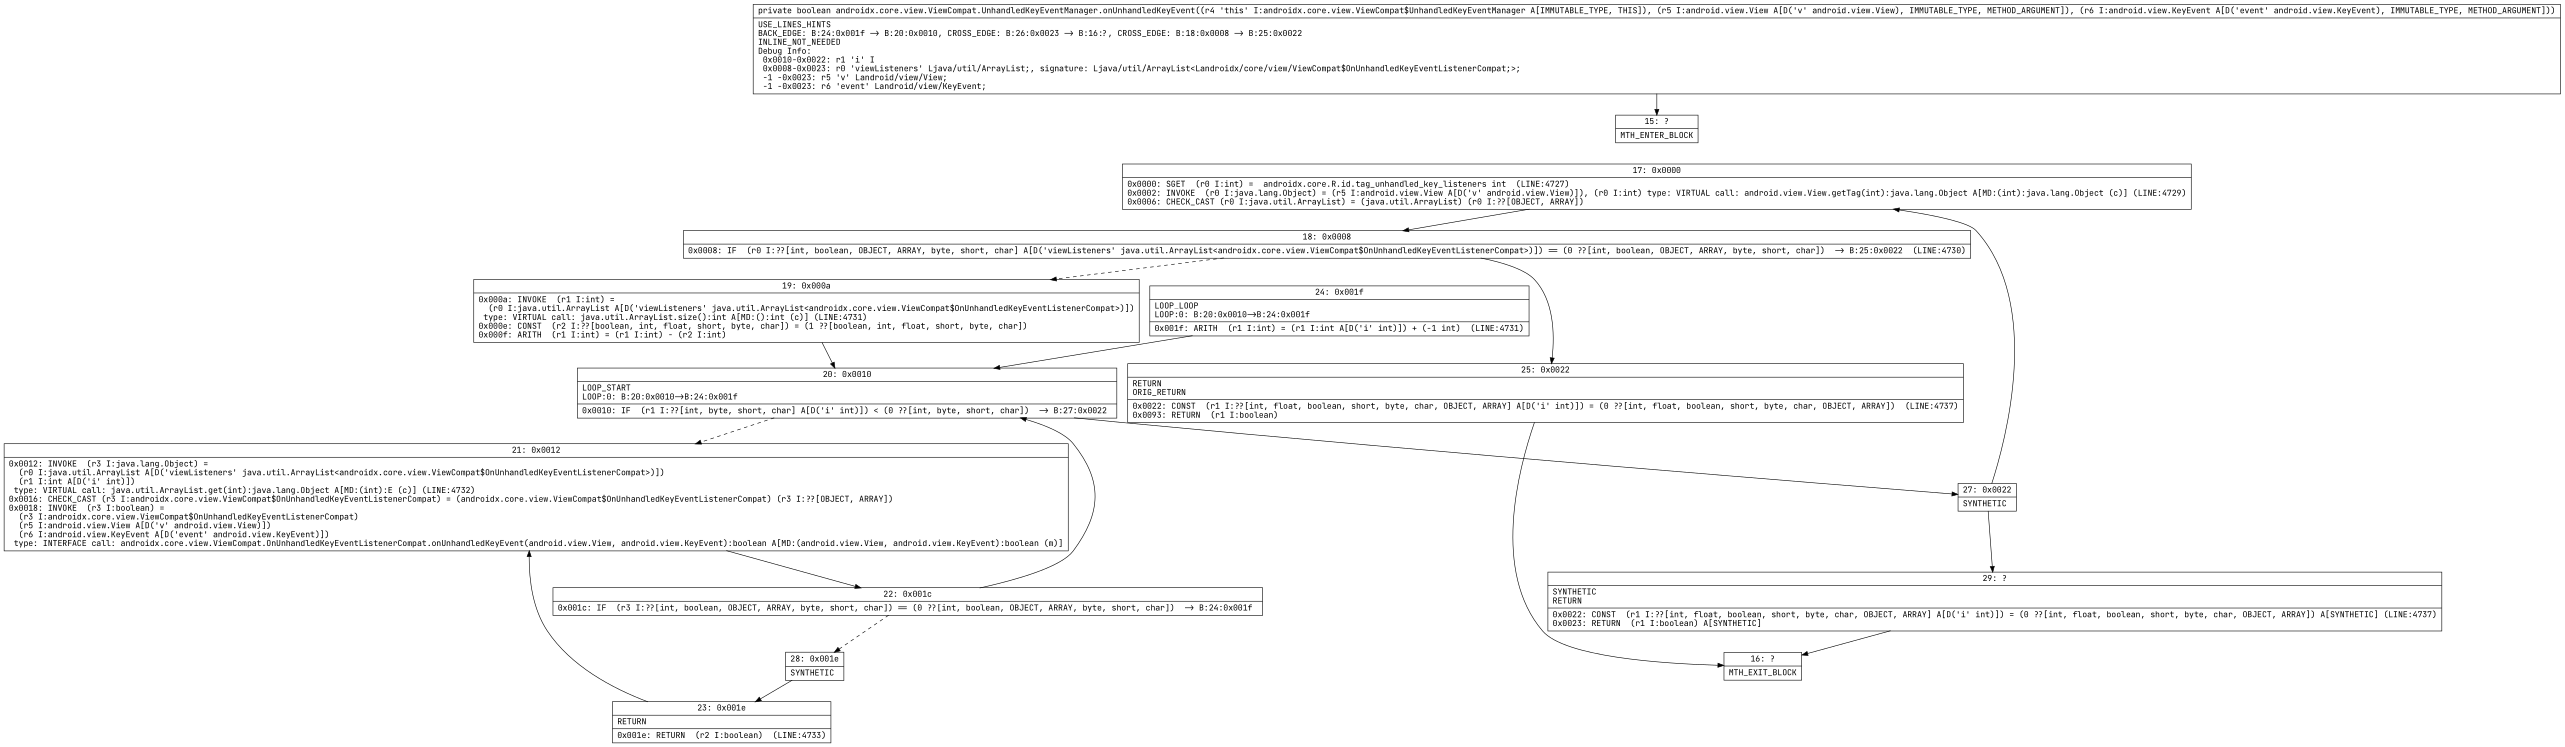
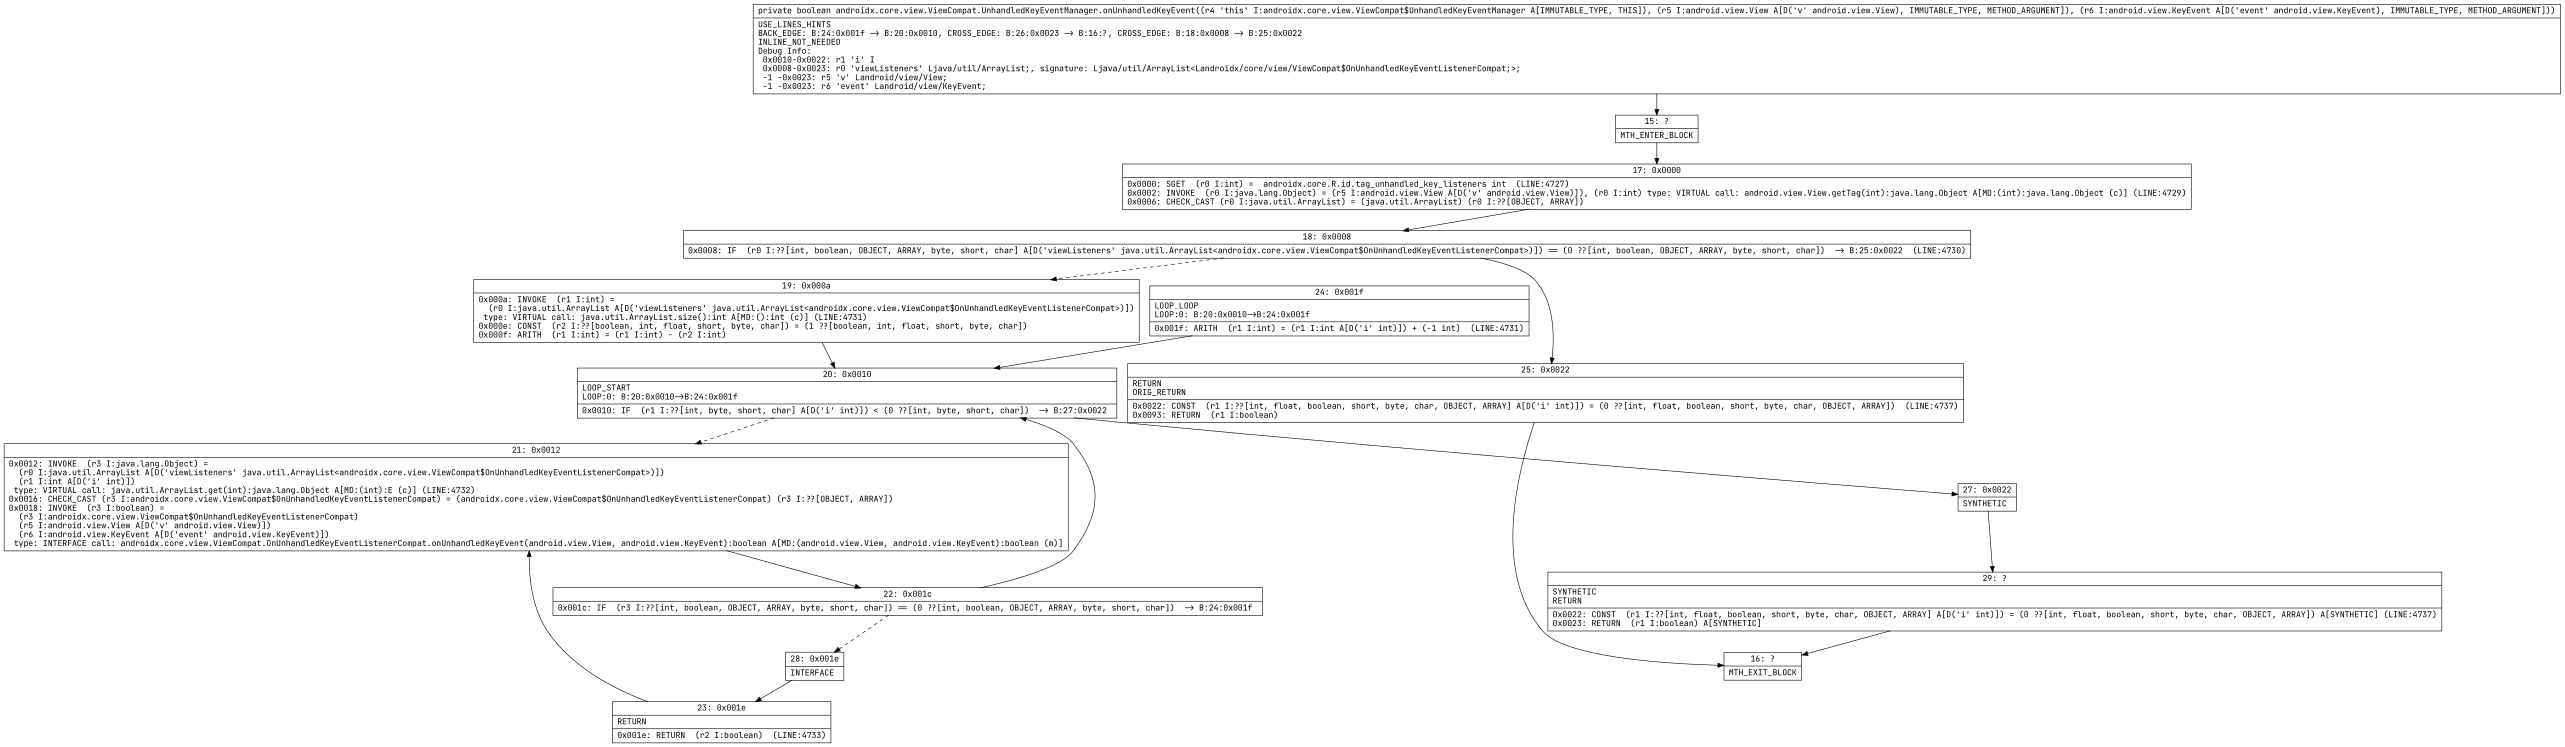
edge "27: 0x0022" -> "17: 0x0000": now "15: ?" -> "17: 0x0000"
node "28: 0x001e": text "SYNTHETIC" -> "INTERFACE"
